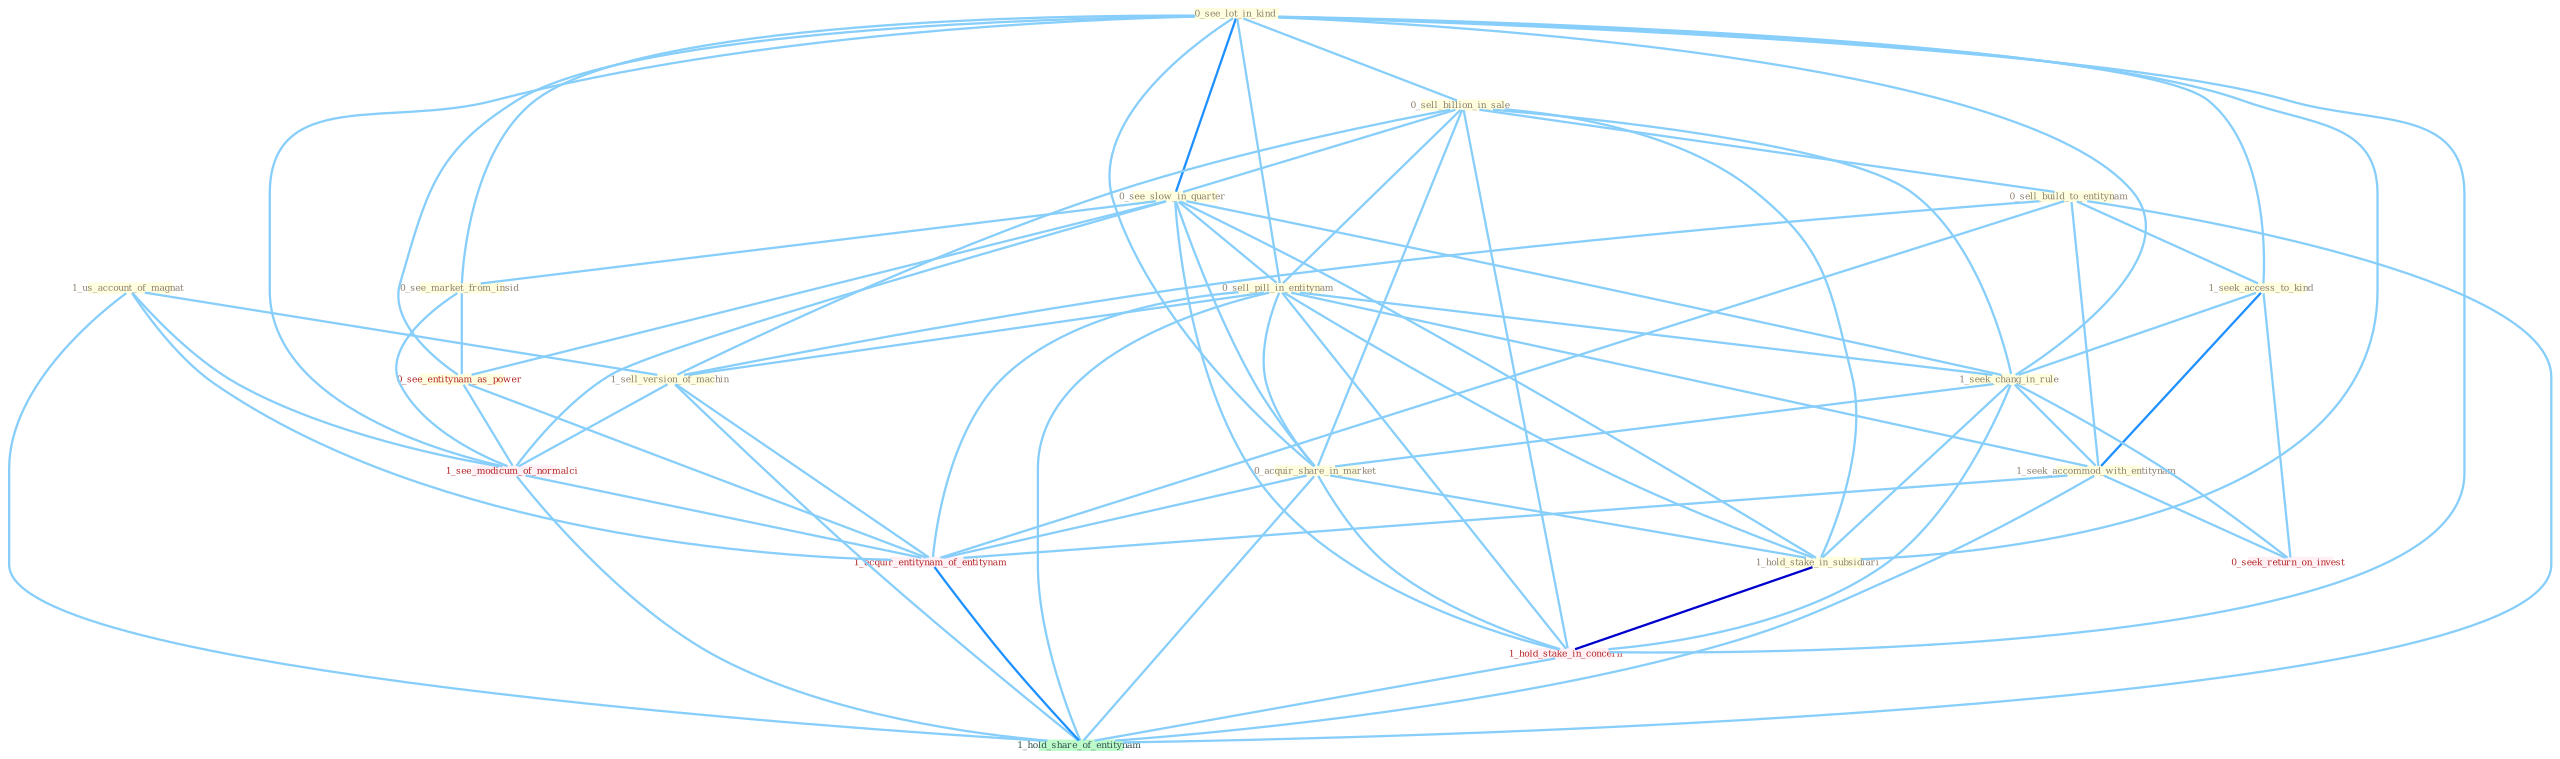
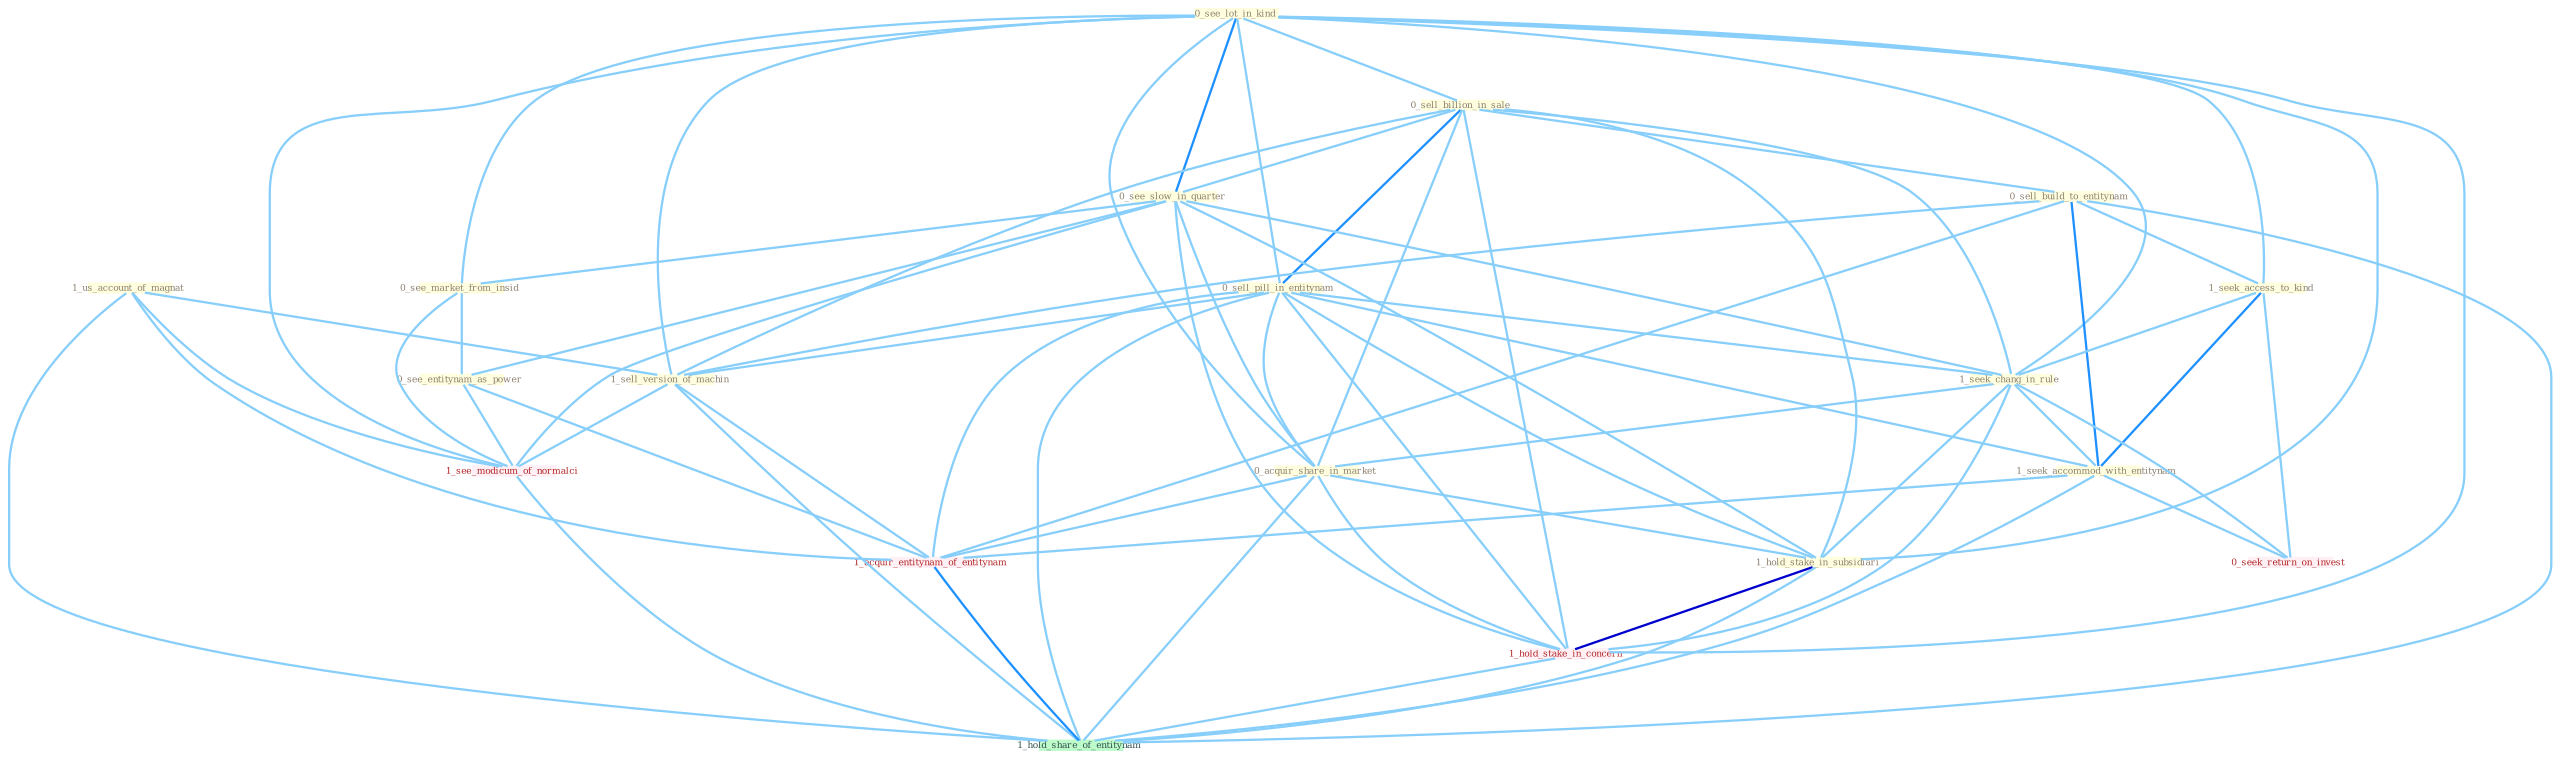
edge "0_see_lot_in_kind" -- "0_see_entitynam_as_power": now "0_see_lot_in_kind" -- "1_sell_version_of_machin"
edge "0_sell_billion_in_sale" -- "0_sell_pill_in_entitynam": color #87cefa -> #1e90ff
edge "0_see_slow_in_quarter" -- "0_sell_pill_in_entitynam": removed
edge "0_sell_build_to_entitynam" -- "1_seek_accommod_with_entitynam": color #87cefa -> #1e90ff
node "0_see_entitynam_as_power": fontcolor #b22222 -> #8b7d6b
edge "1_see_modicum_of_normalci" -- "1_acquir_entitynam_of_entitynam": removed
edge "1_hold_stake_in_subsidiari" -- "1_hold_share_of_entitynam": added
